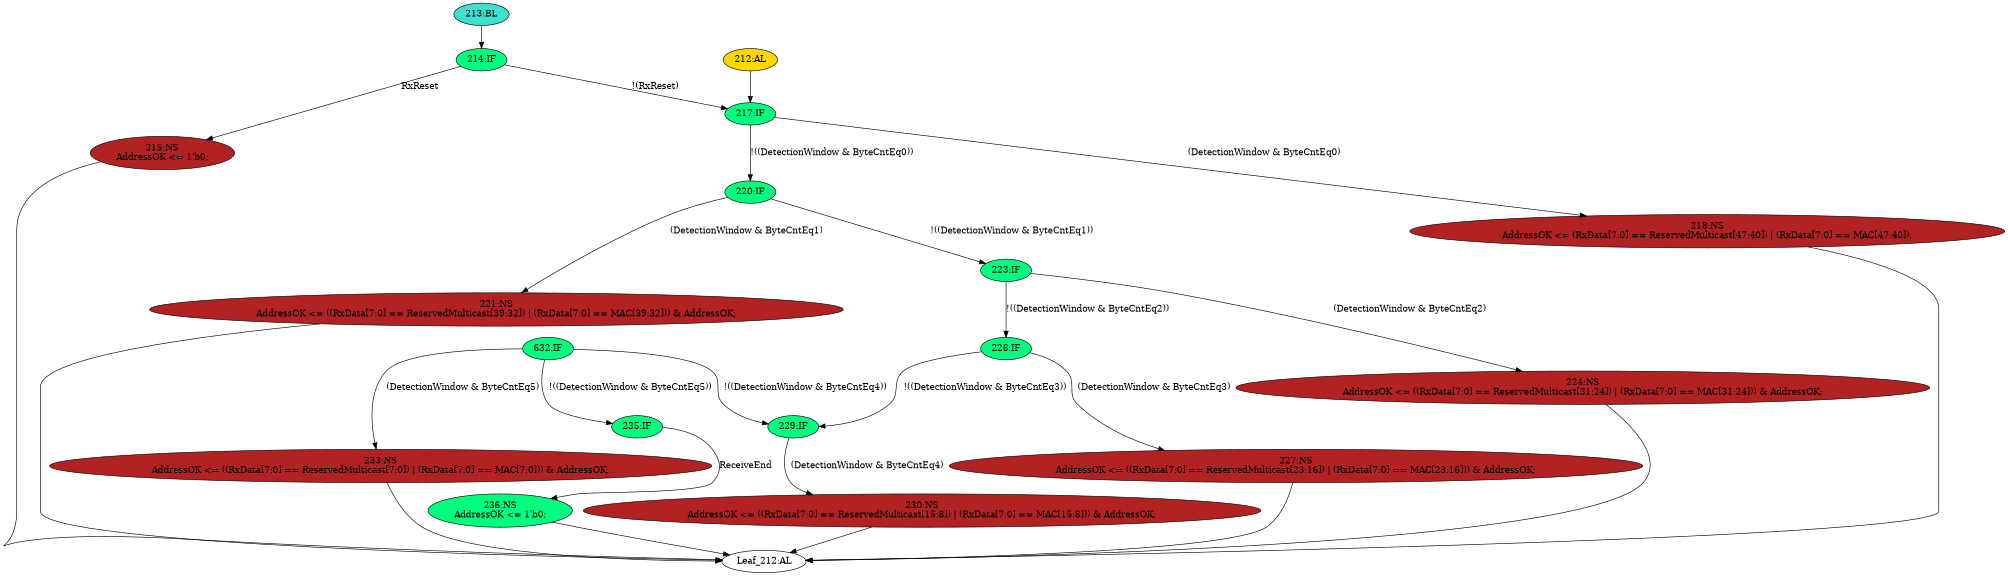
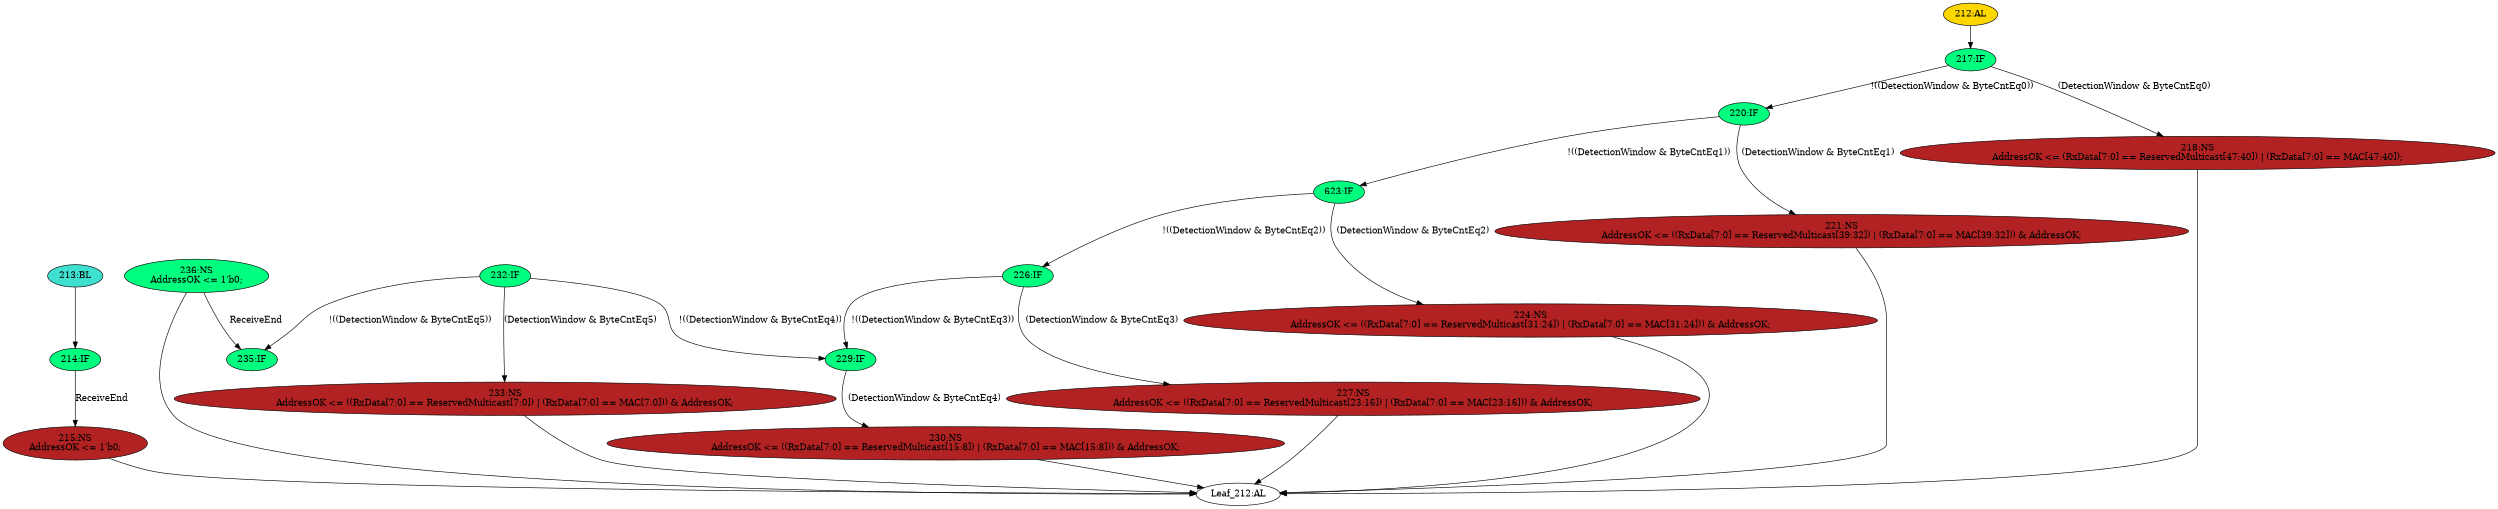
edge "214:IF" -> "217:IF": removed, label "!(RxReset)"
edge "214:IF" -> "215:NS AddressOK <= 1'b0;": label "RxReset" -> "ReceiveEnd"
node "223:IF": label "223:IF" -> "623:IF"
node "632:IF": label "632:IF" -> "232:IF"
edge "235:IF" -> "236:NS AddressOK <= 1'b0;": reversed
